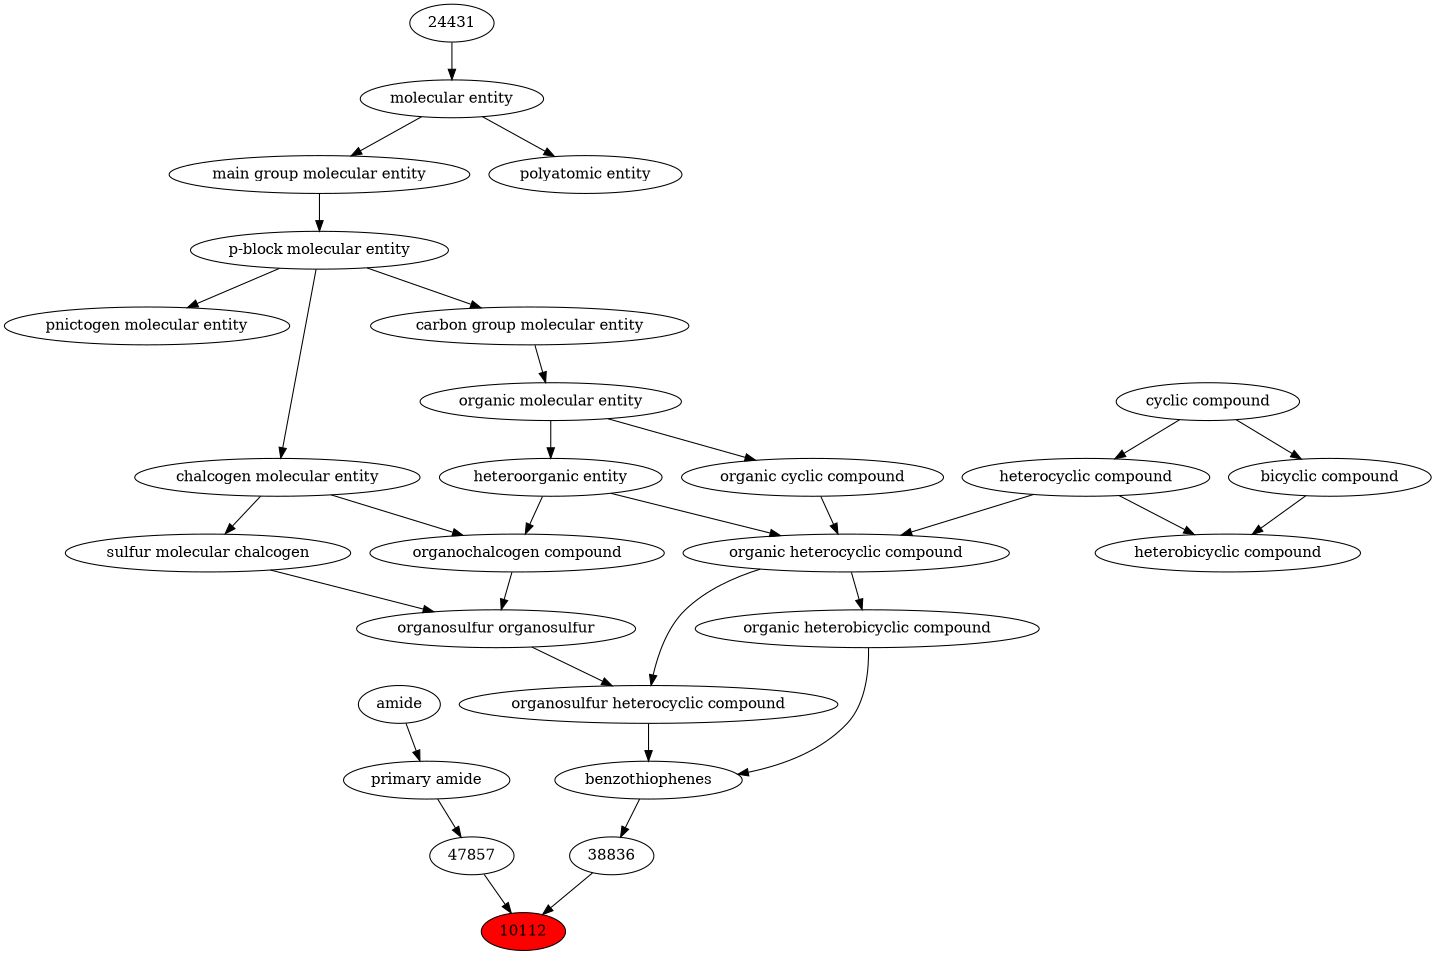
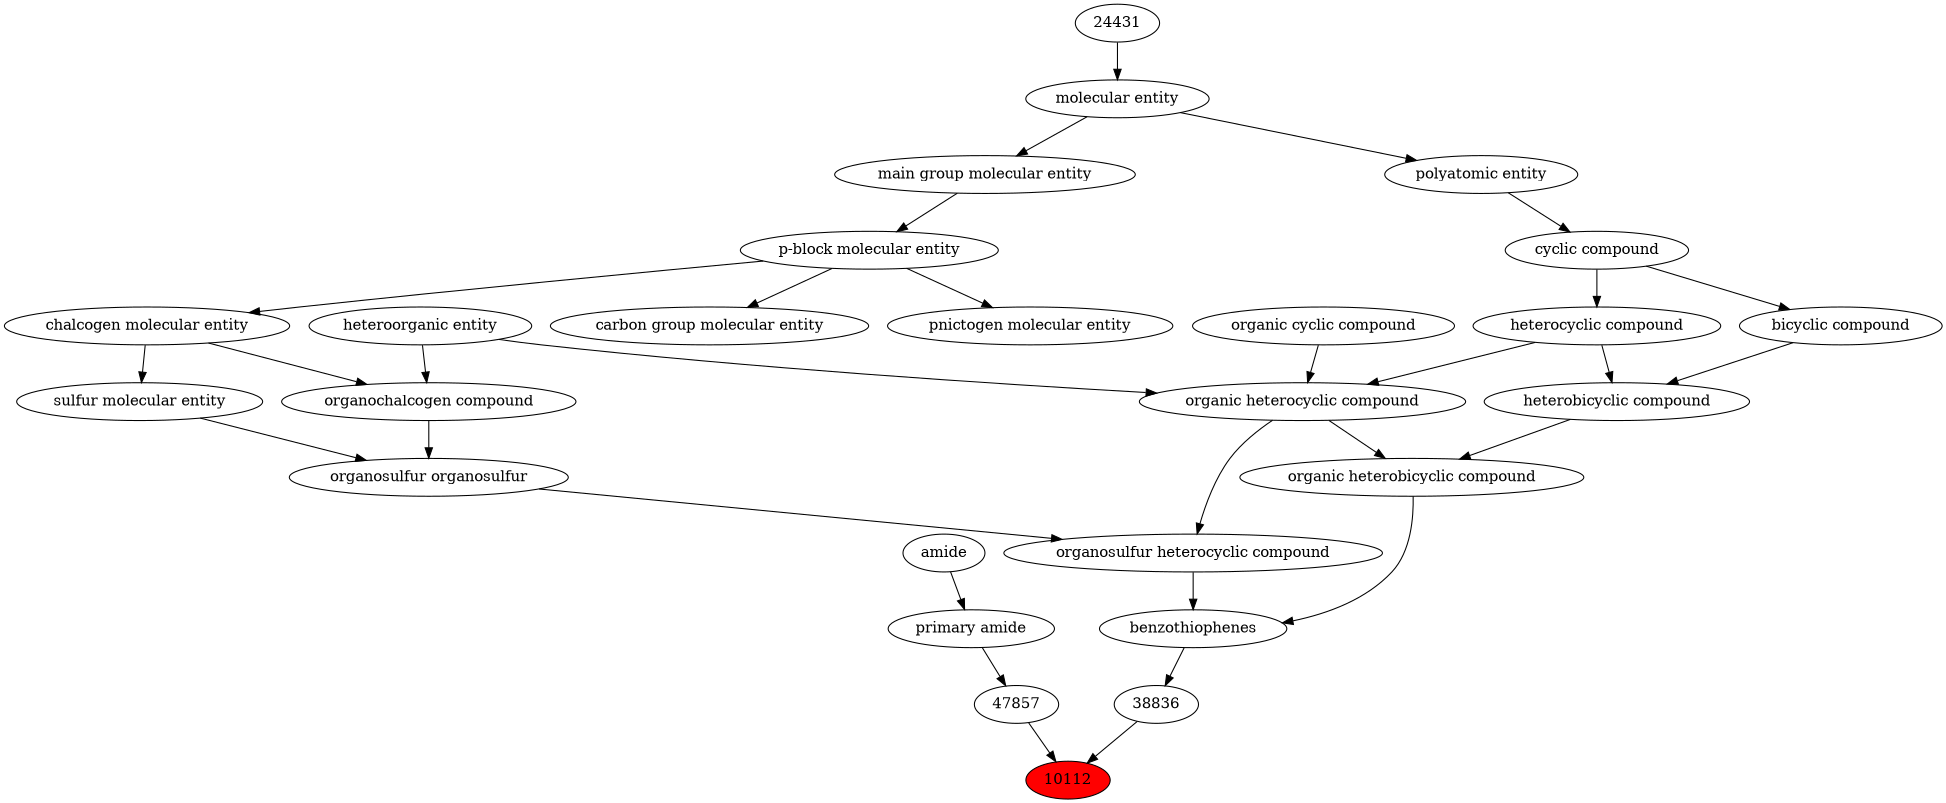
edge "polyatomic entity" -> "cyclic compound": added
node "organic molecular entity": removed
edge "heterobicyclic compound" -> "organic heterobicyclic compound": added
node "sulfur molecular chalcogen": label "sulfur molecular chalcogen" -> "sulfur molecular entity"
